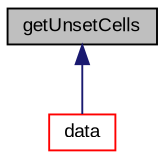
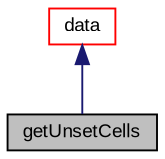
edge "data" -> "getUnsetCells": reversed
